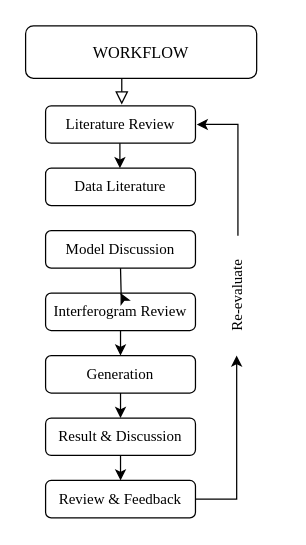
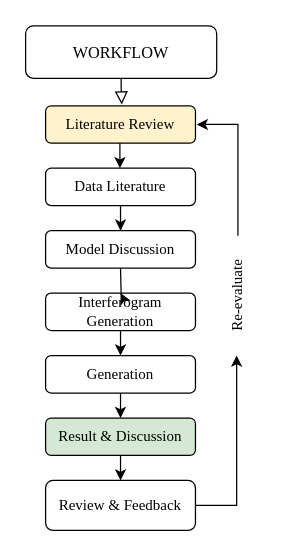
node "WORKFLOW": size 231x53 -> 191x53
node "Literature Review": fillcolor #ffffff -> #fff2cc
edge "Data Literature" -> "Model Discussion": added
node "Interferogram Review": label "Interferogram Review" -> "Interferogram Generation"
node "Result & Discussion": fillcolor #ffffff -> #d5e8d4
node "Review & Feedback": size 150x38 -> 150x50
